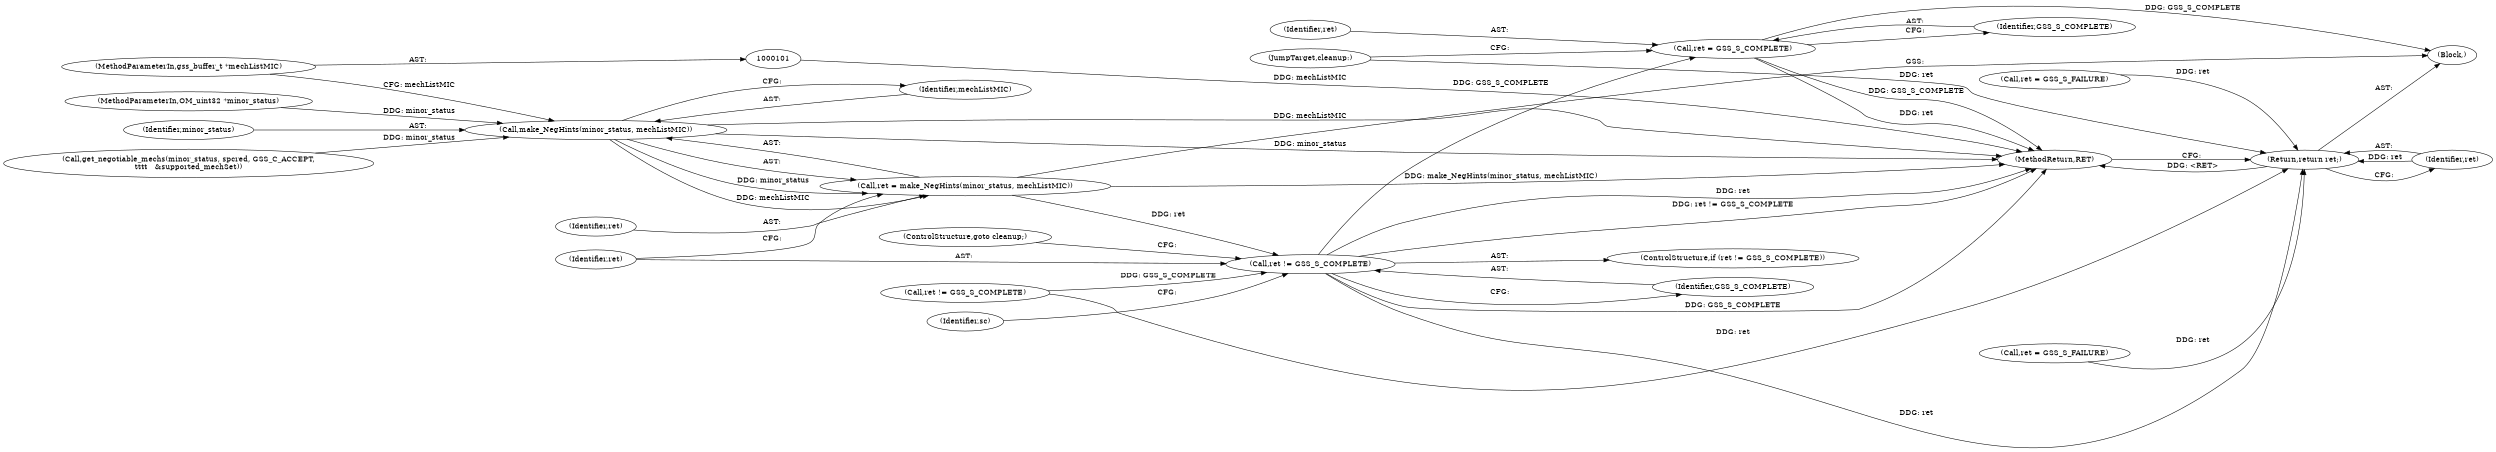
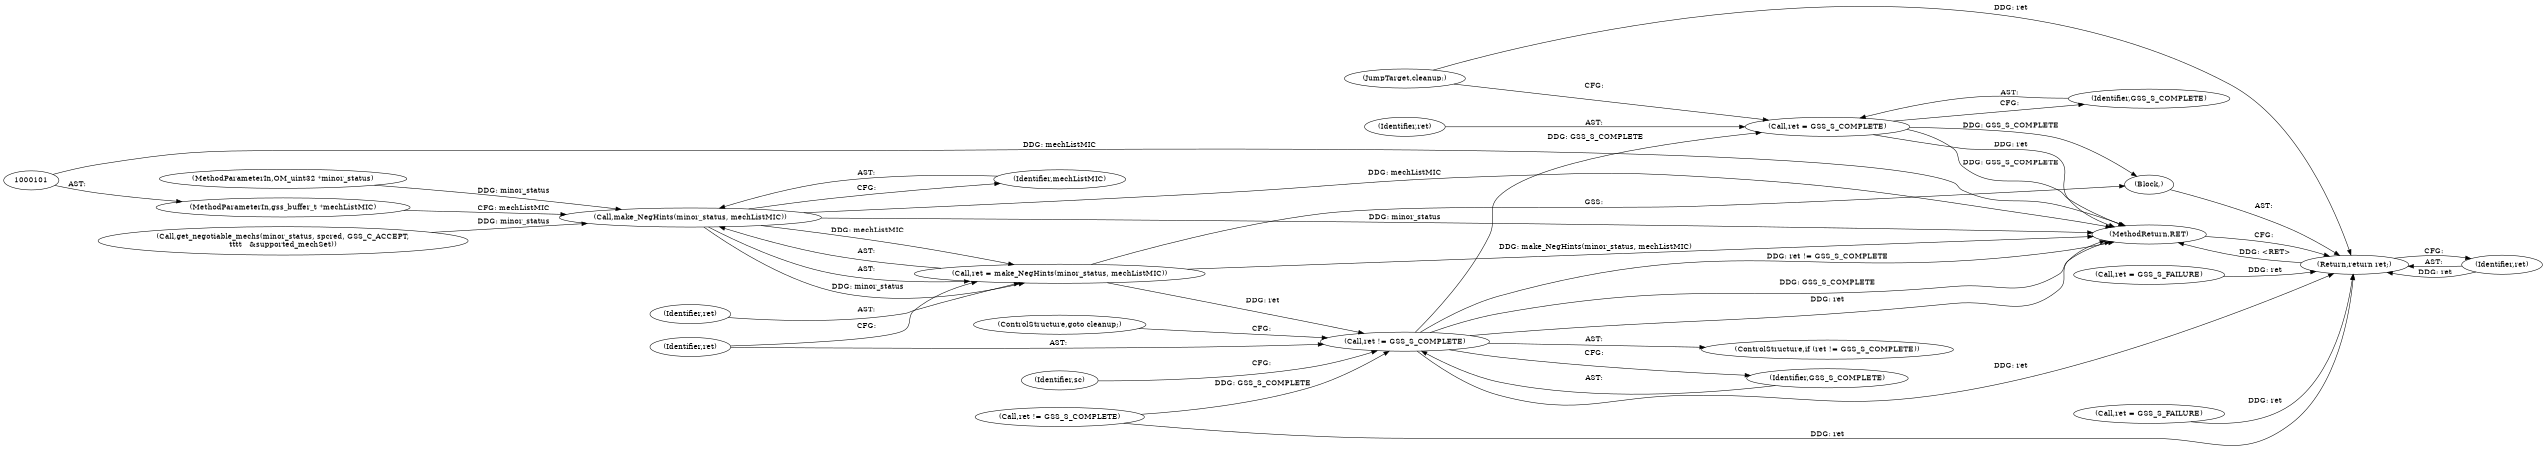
edge "(MethodParameterIn,gss_buffer_t *mechListMIC)" -> "1000101": reversed
edge "(Return,return ret;)" -> "(Block,)": reversed
node "(Identifier,minor_status)": removed
